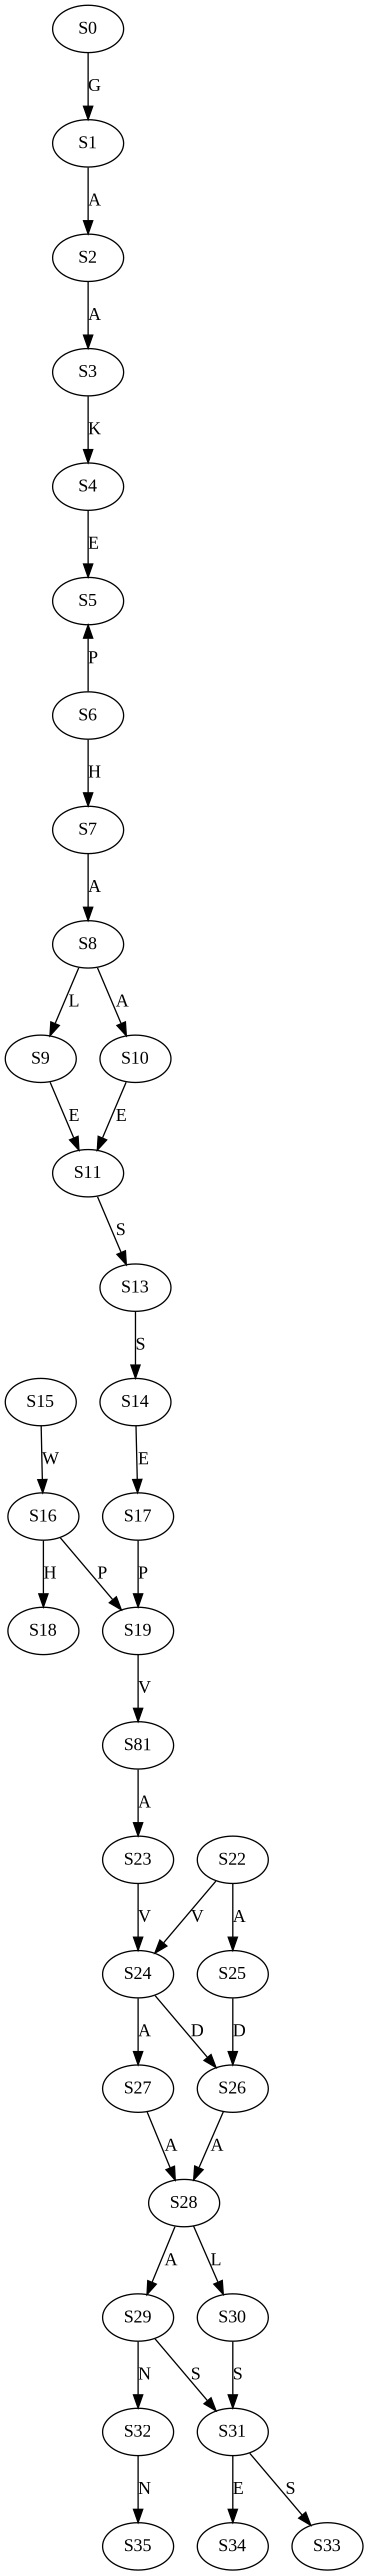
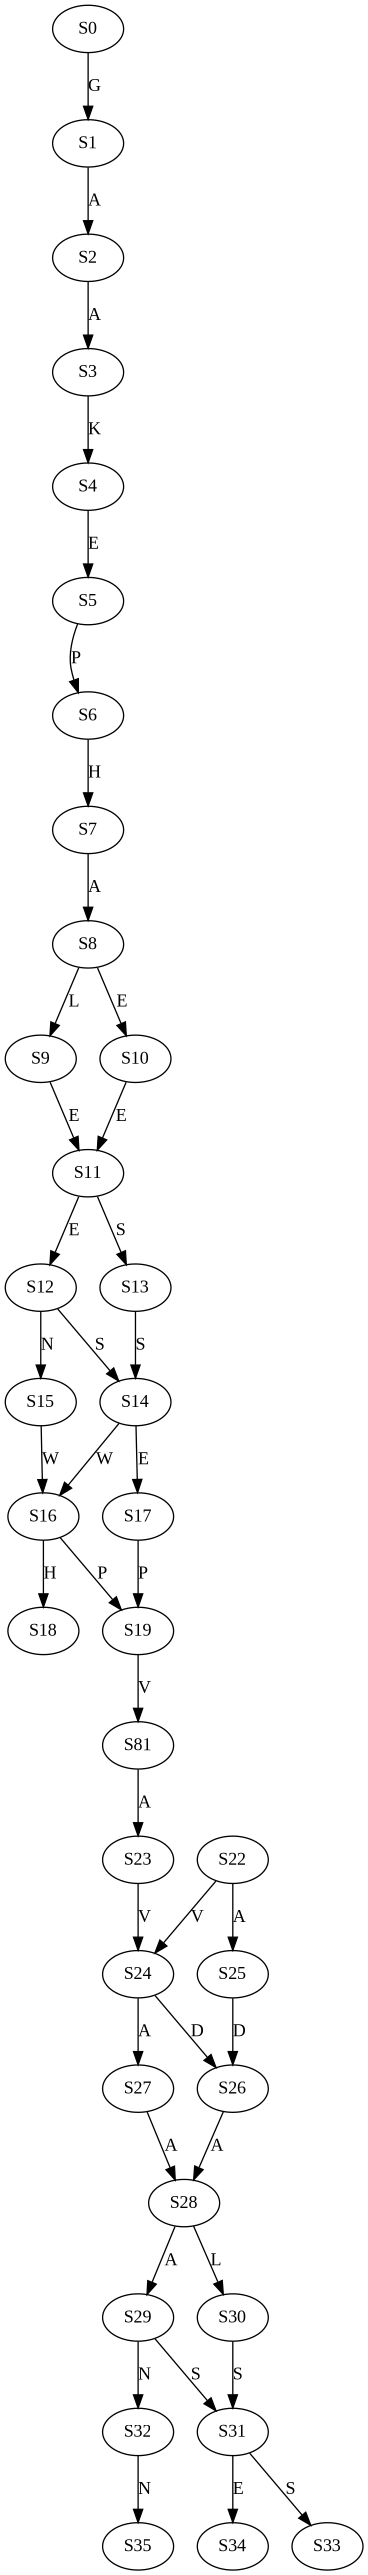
edge "S6" -> "S5": reversed
edge "S8" -> "S10": label "A" -> "E"
node "S12": added
edge "S14" -> "S16": added, label "W"
